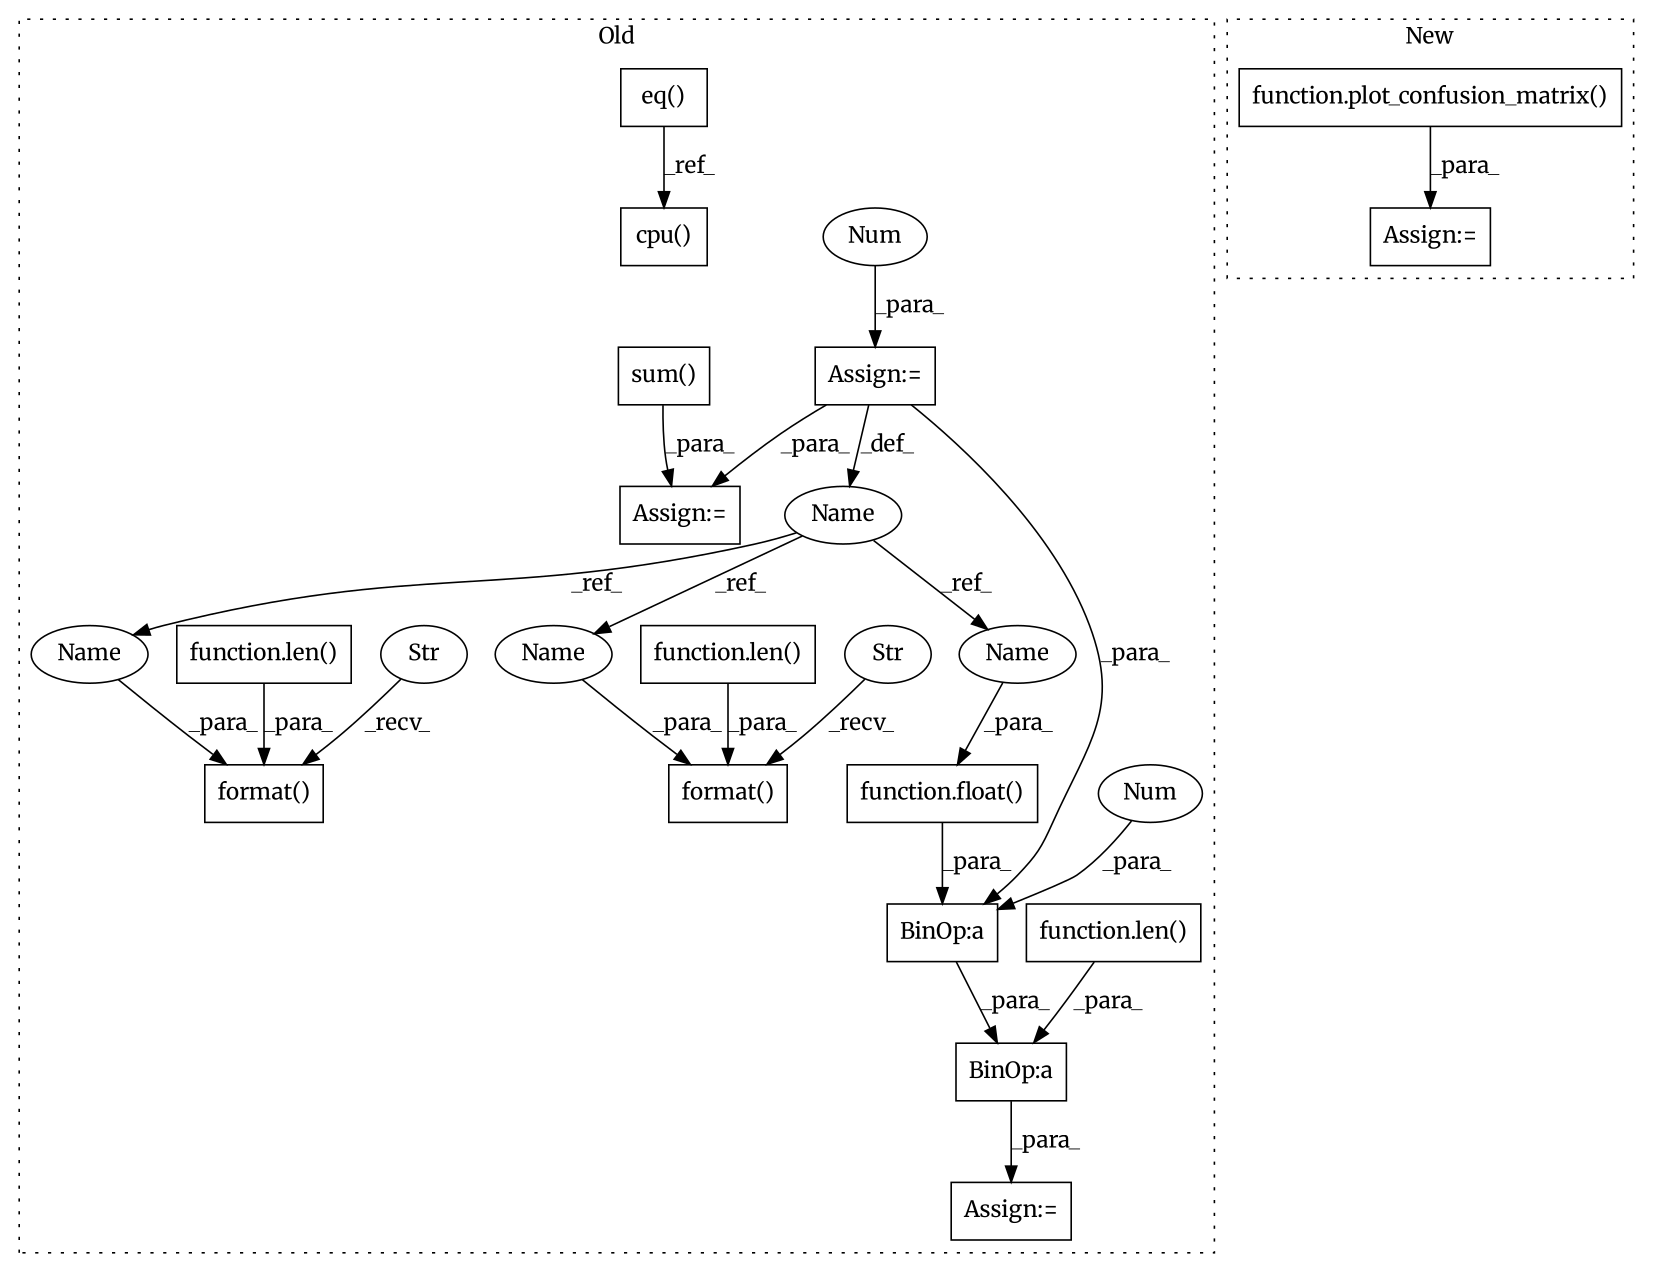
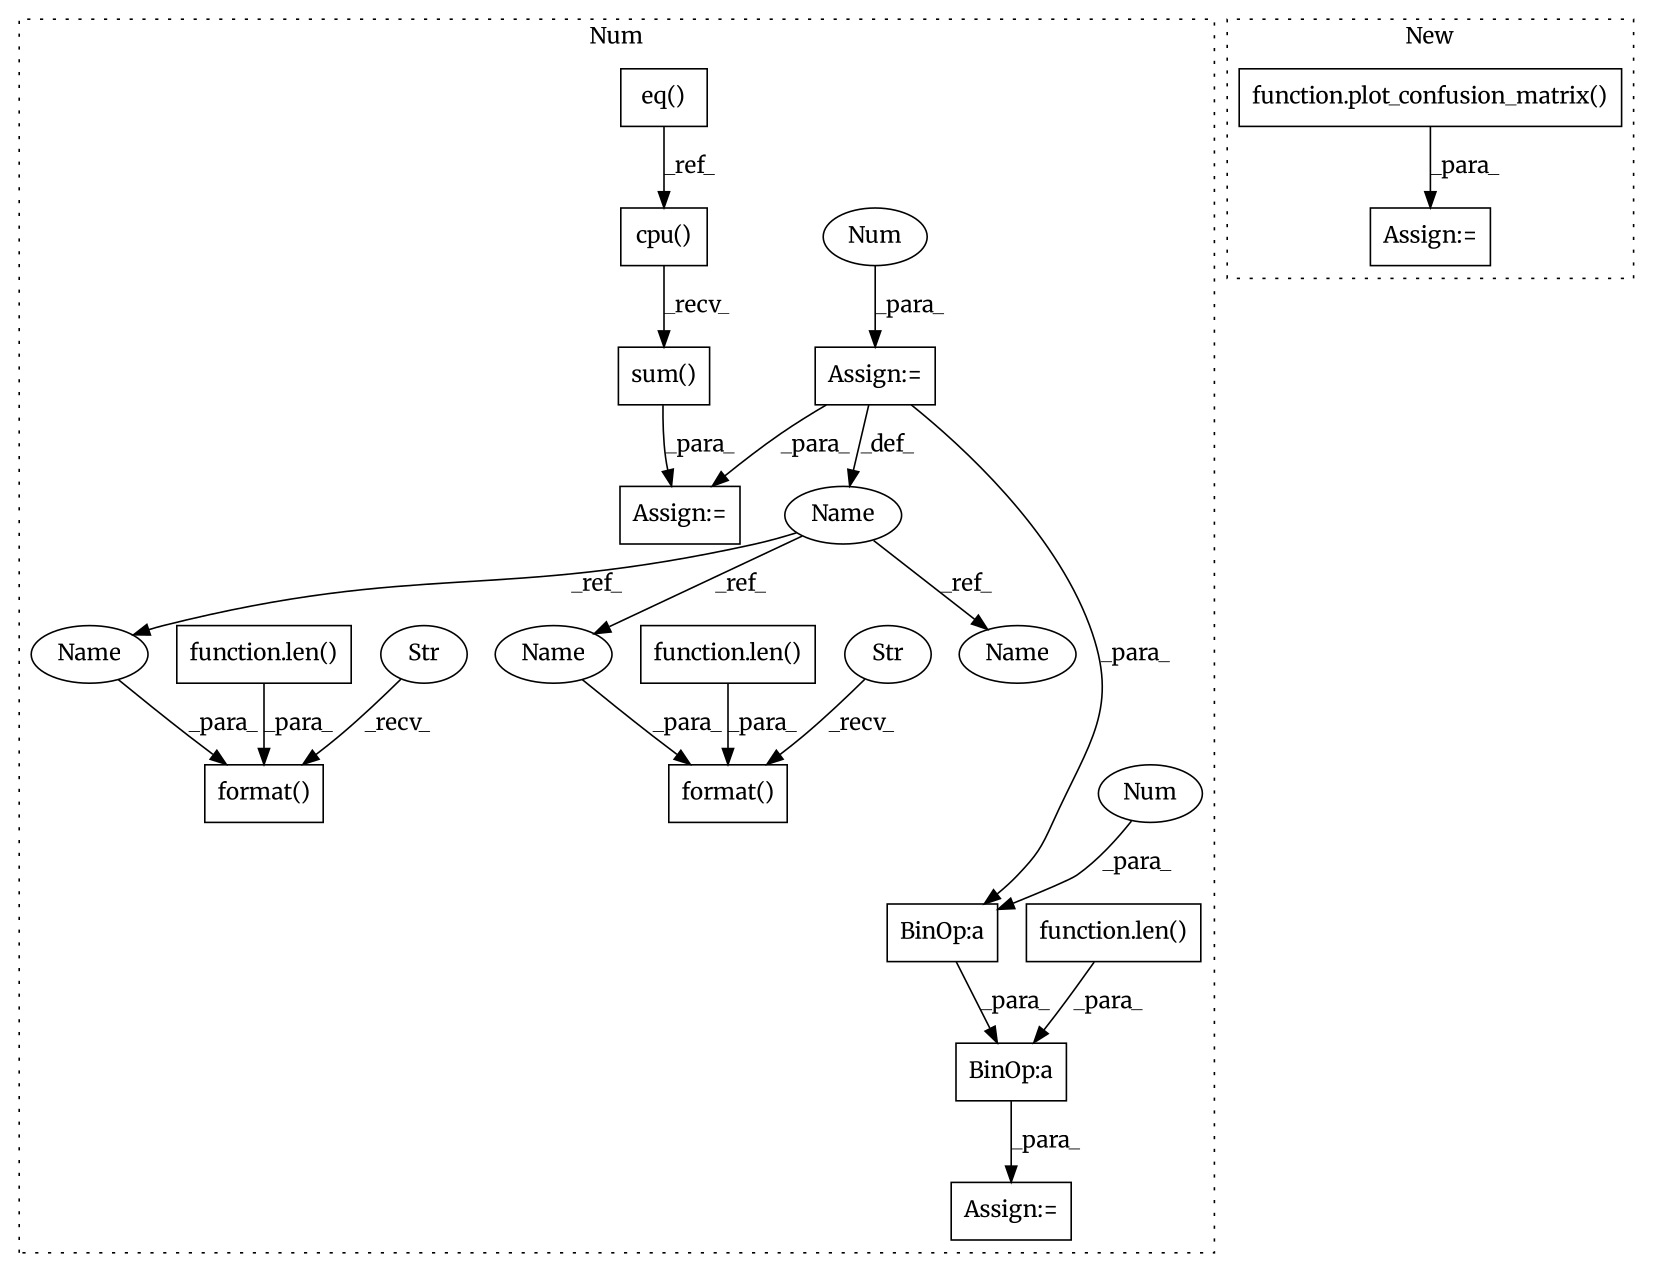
cluster "Old": label "Old" -> "Num"
edge "cpu()" -> "sum()": added, label "_recv_"
node "function.float()": removed
